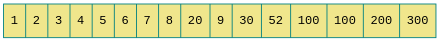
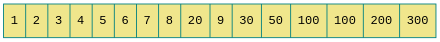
node "1": text "52" -> "50"
